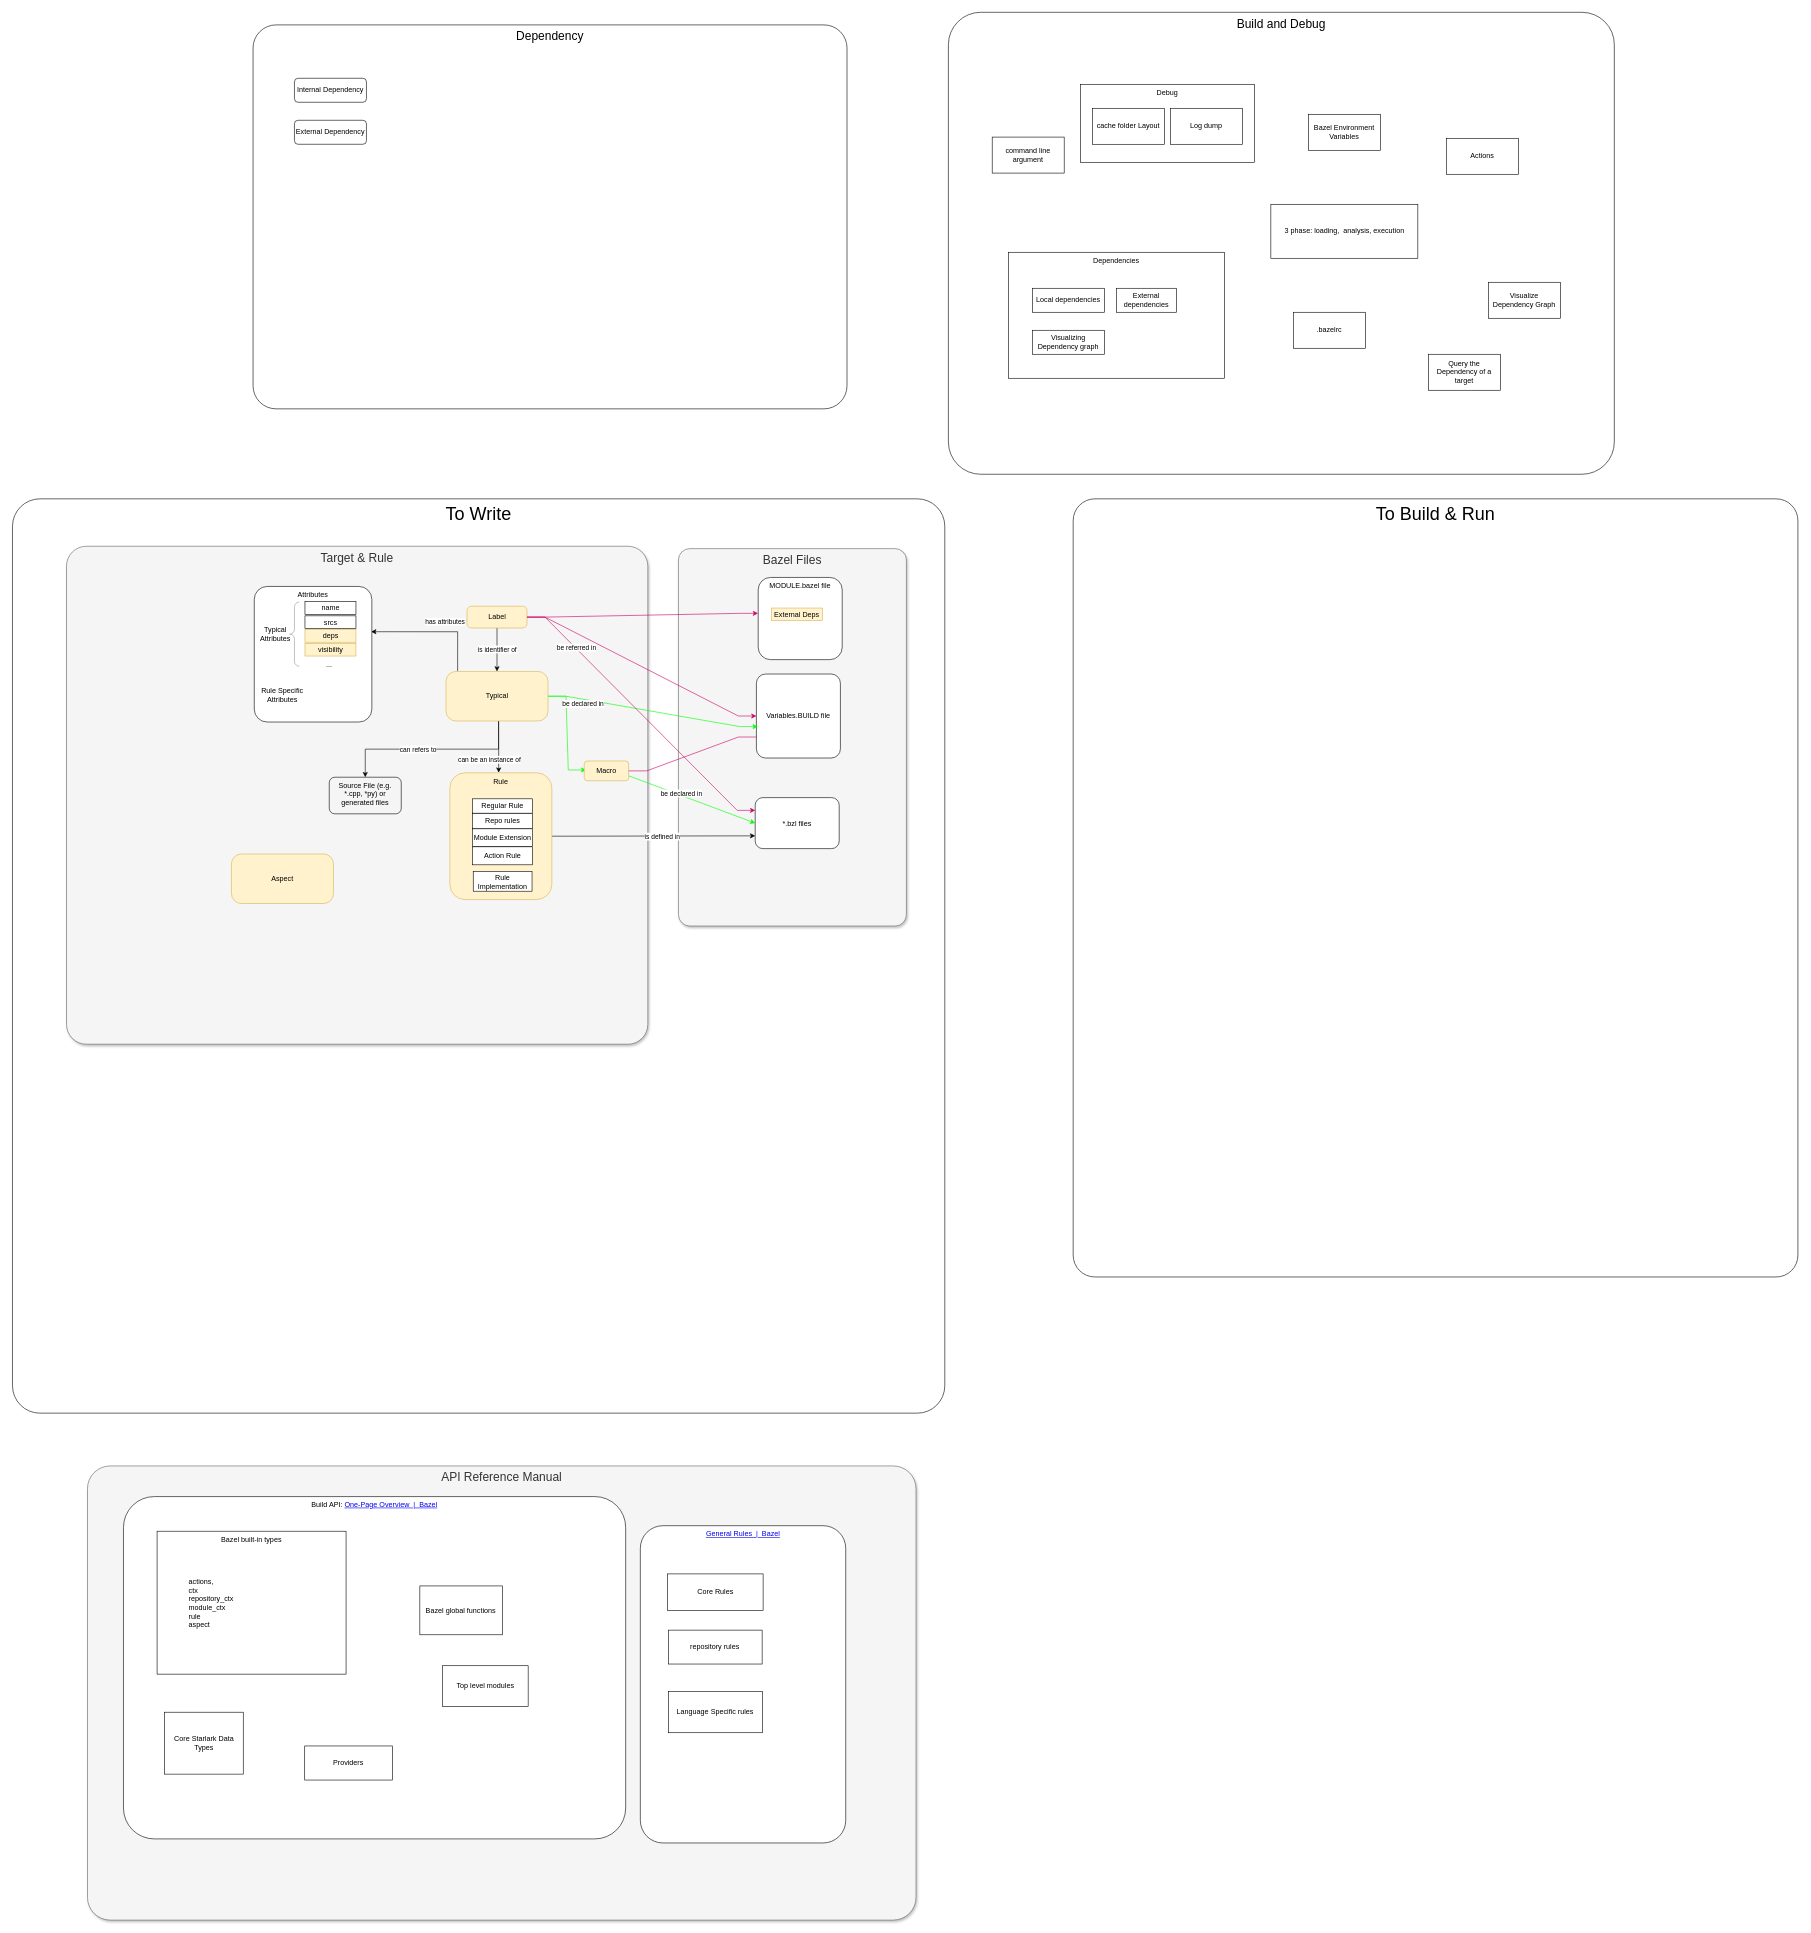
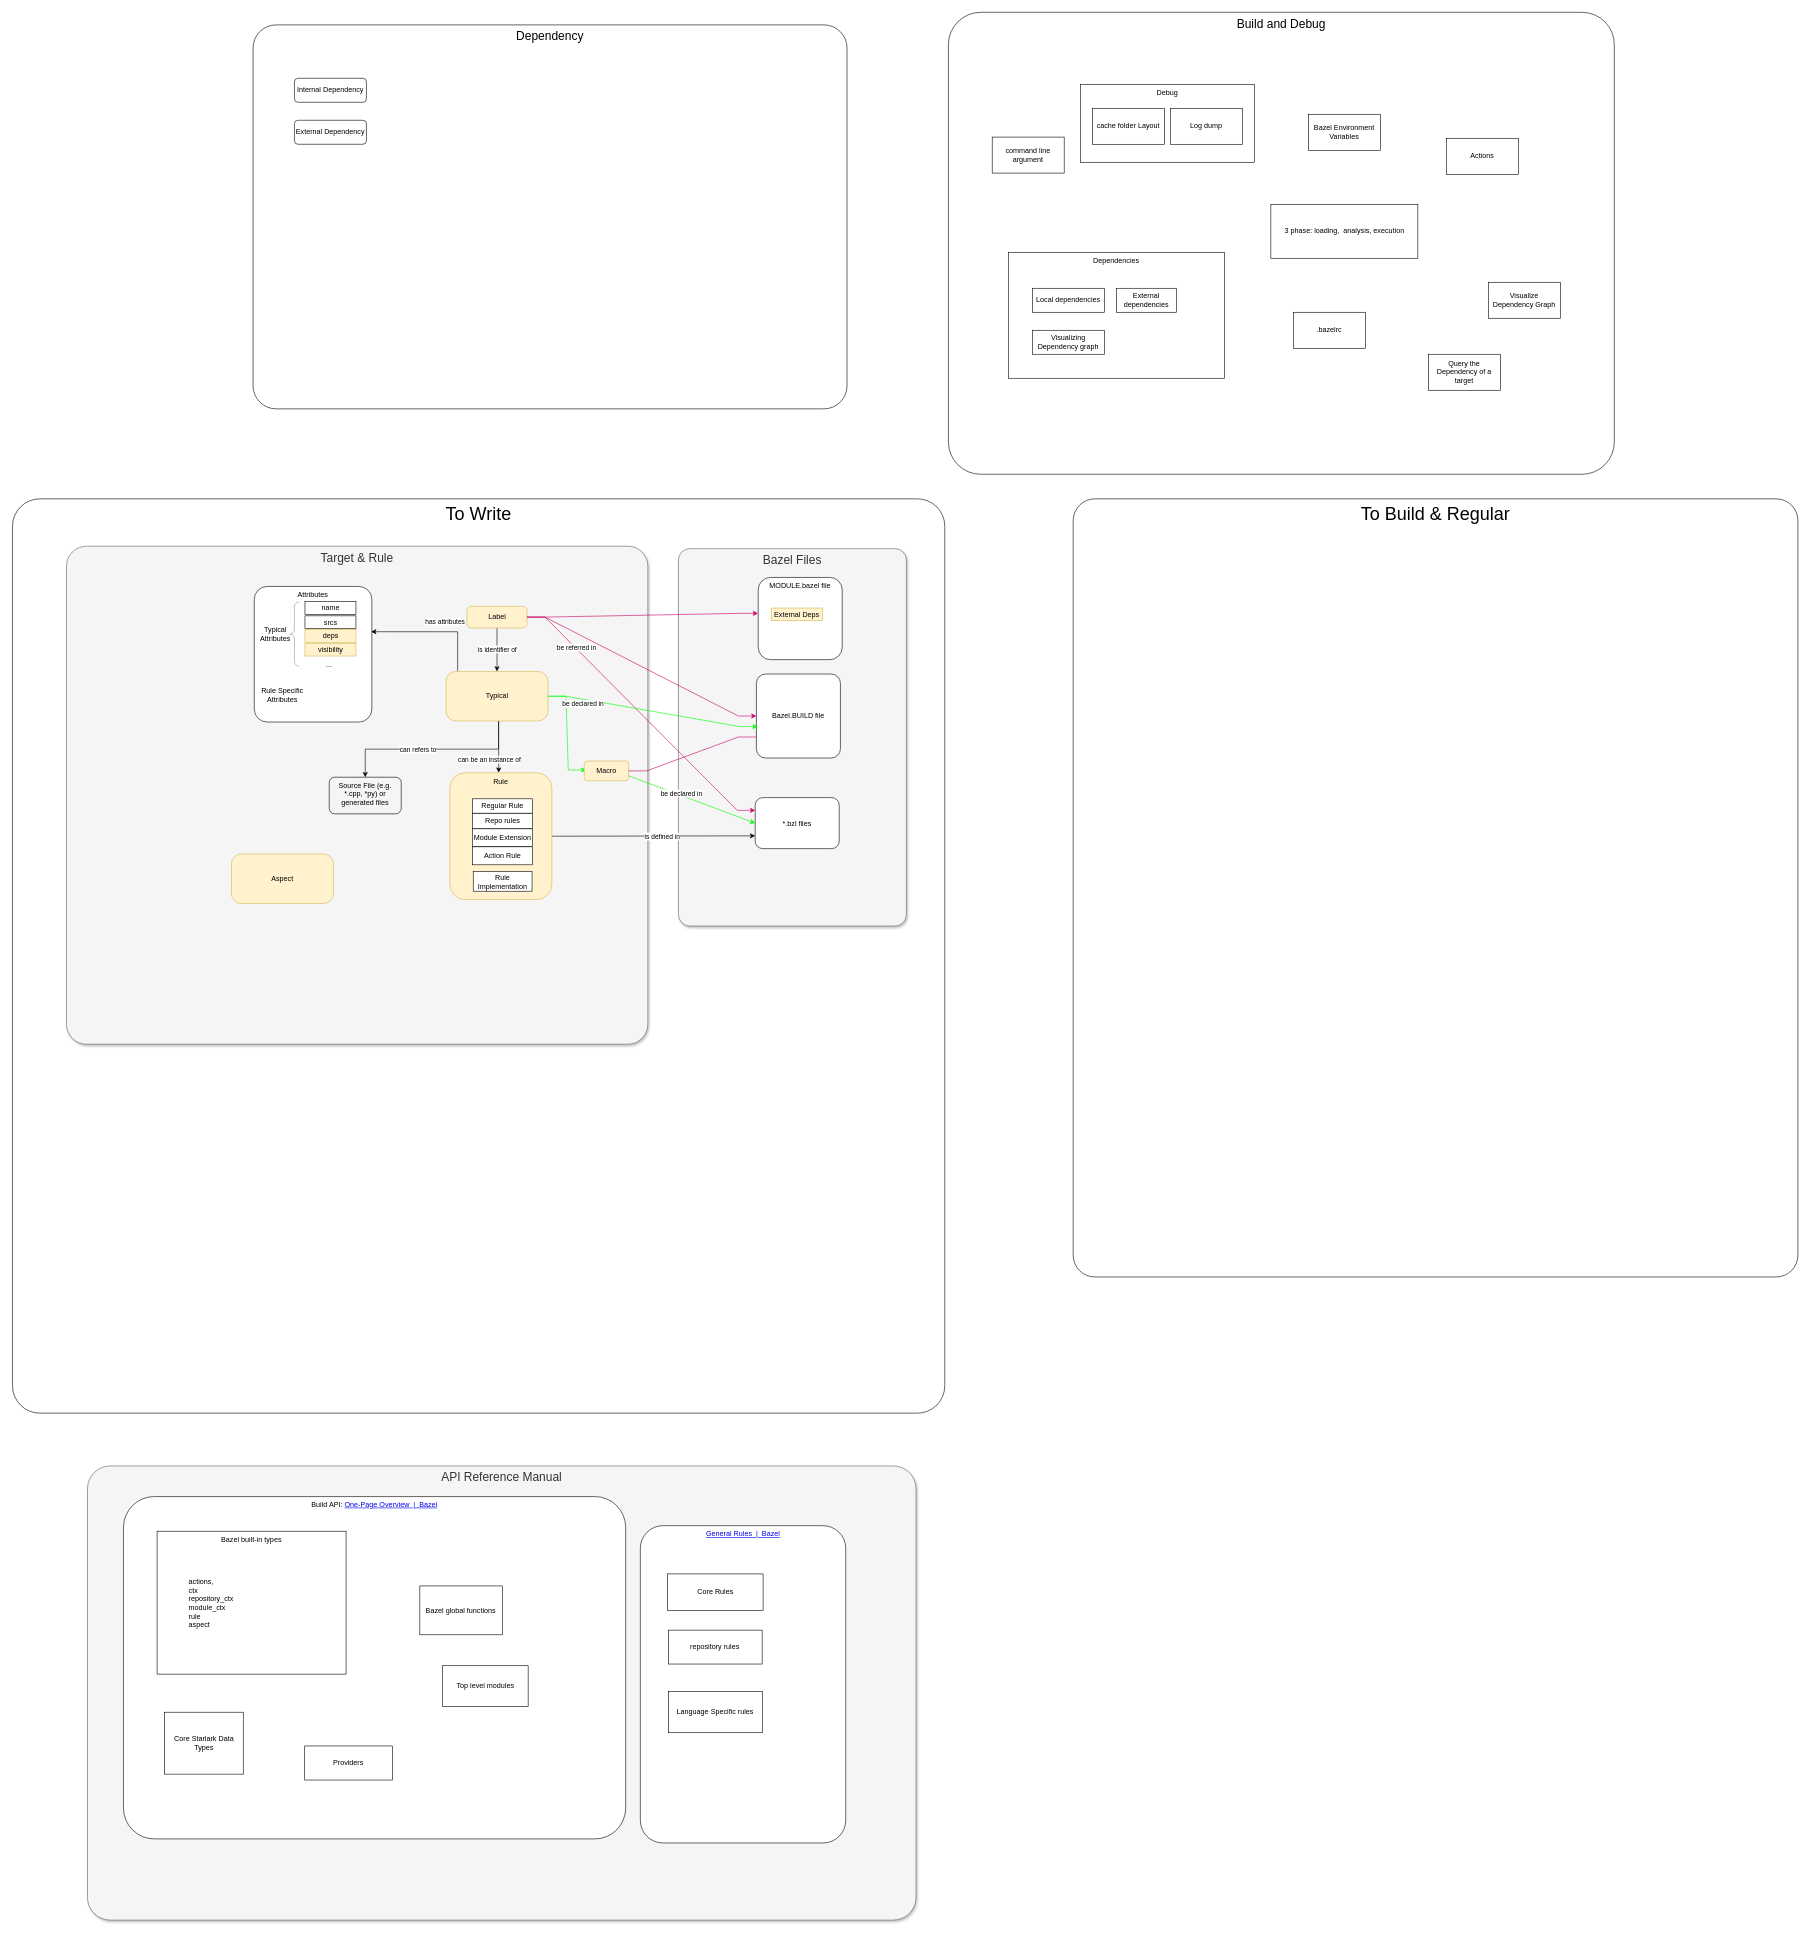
node "To Build & Run": label "To Build & Run" -> "To Build & Regular"
node "Variables.BUILD file": label "Variables.BUILD file" -> "Bazel.BUILD file"
